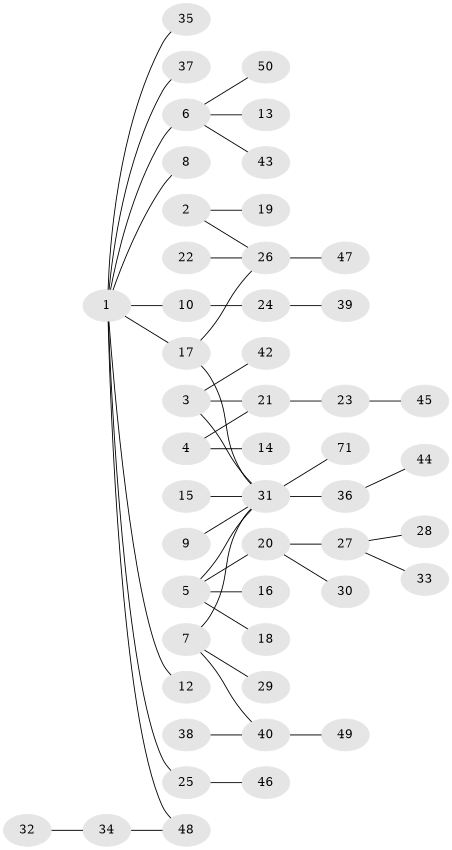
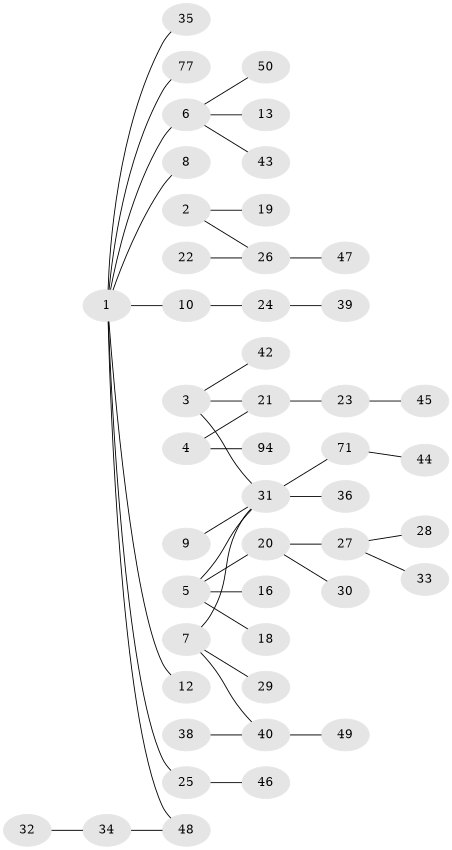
node "37": label "37" -> "77"
node "17": removed
node "14": label "14" -> "94"
edge "44" -- "36": now "44" -- "71"
node "15": removed
